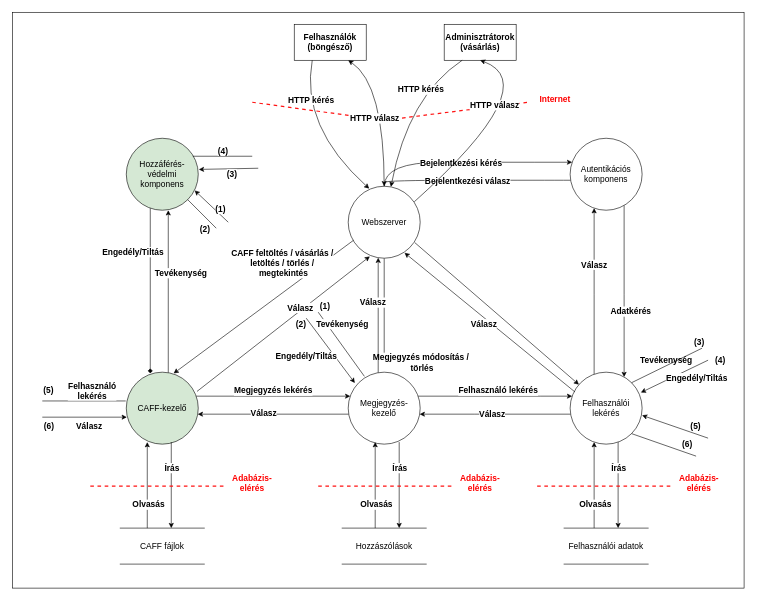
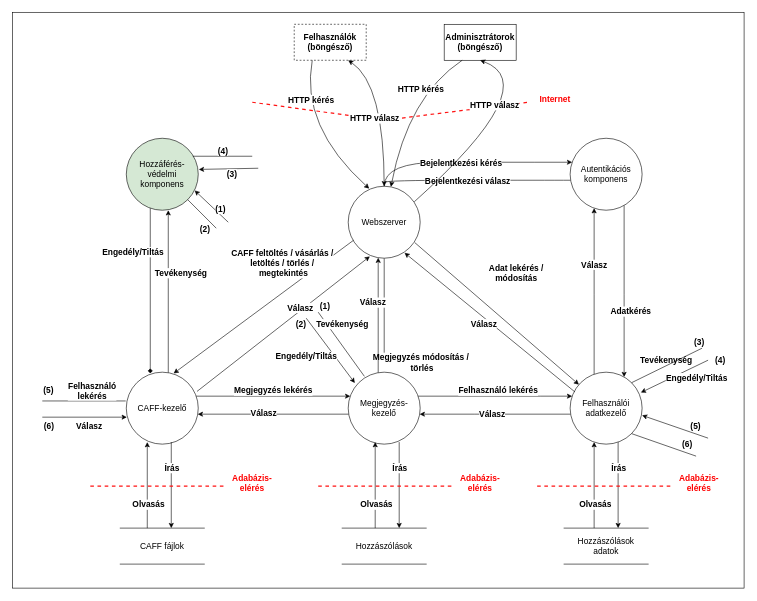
node "Felhasználók (böngésző)": style solid -> dashed
node "Adminisztrátorok (vásárlás)": label "Adminisztrátorok (vásárlás)" -> "Adminisztrátorok (böngésző)"
node "Adat lekérés / módosítás": added
node "CAFF-kezelő": fillcolor #d5e8d4 -> #ffffff
node "Felhasználói lekérés": label "Felhasználói lekérés" -> "Felhasználói adatkezelő"
node "Felhasználói adatok": label "Felhasználói adatok" -> "Hozzászólások adatok"
